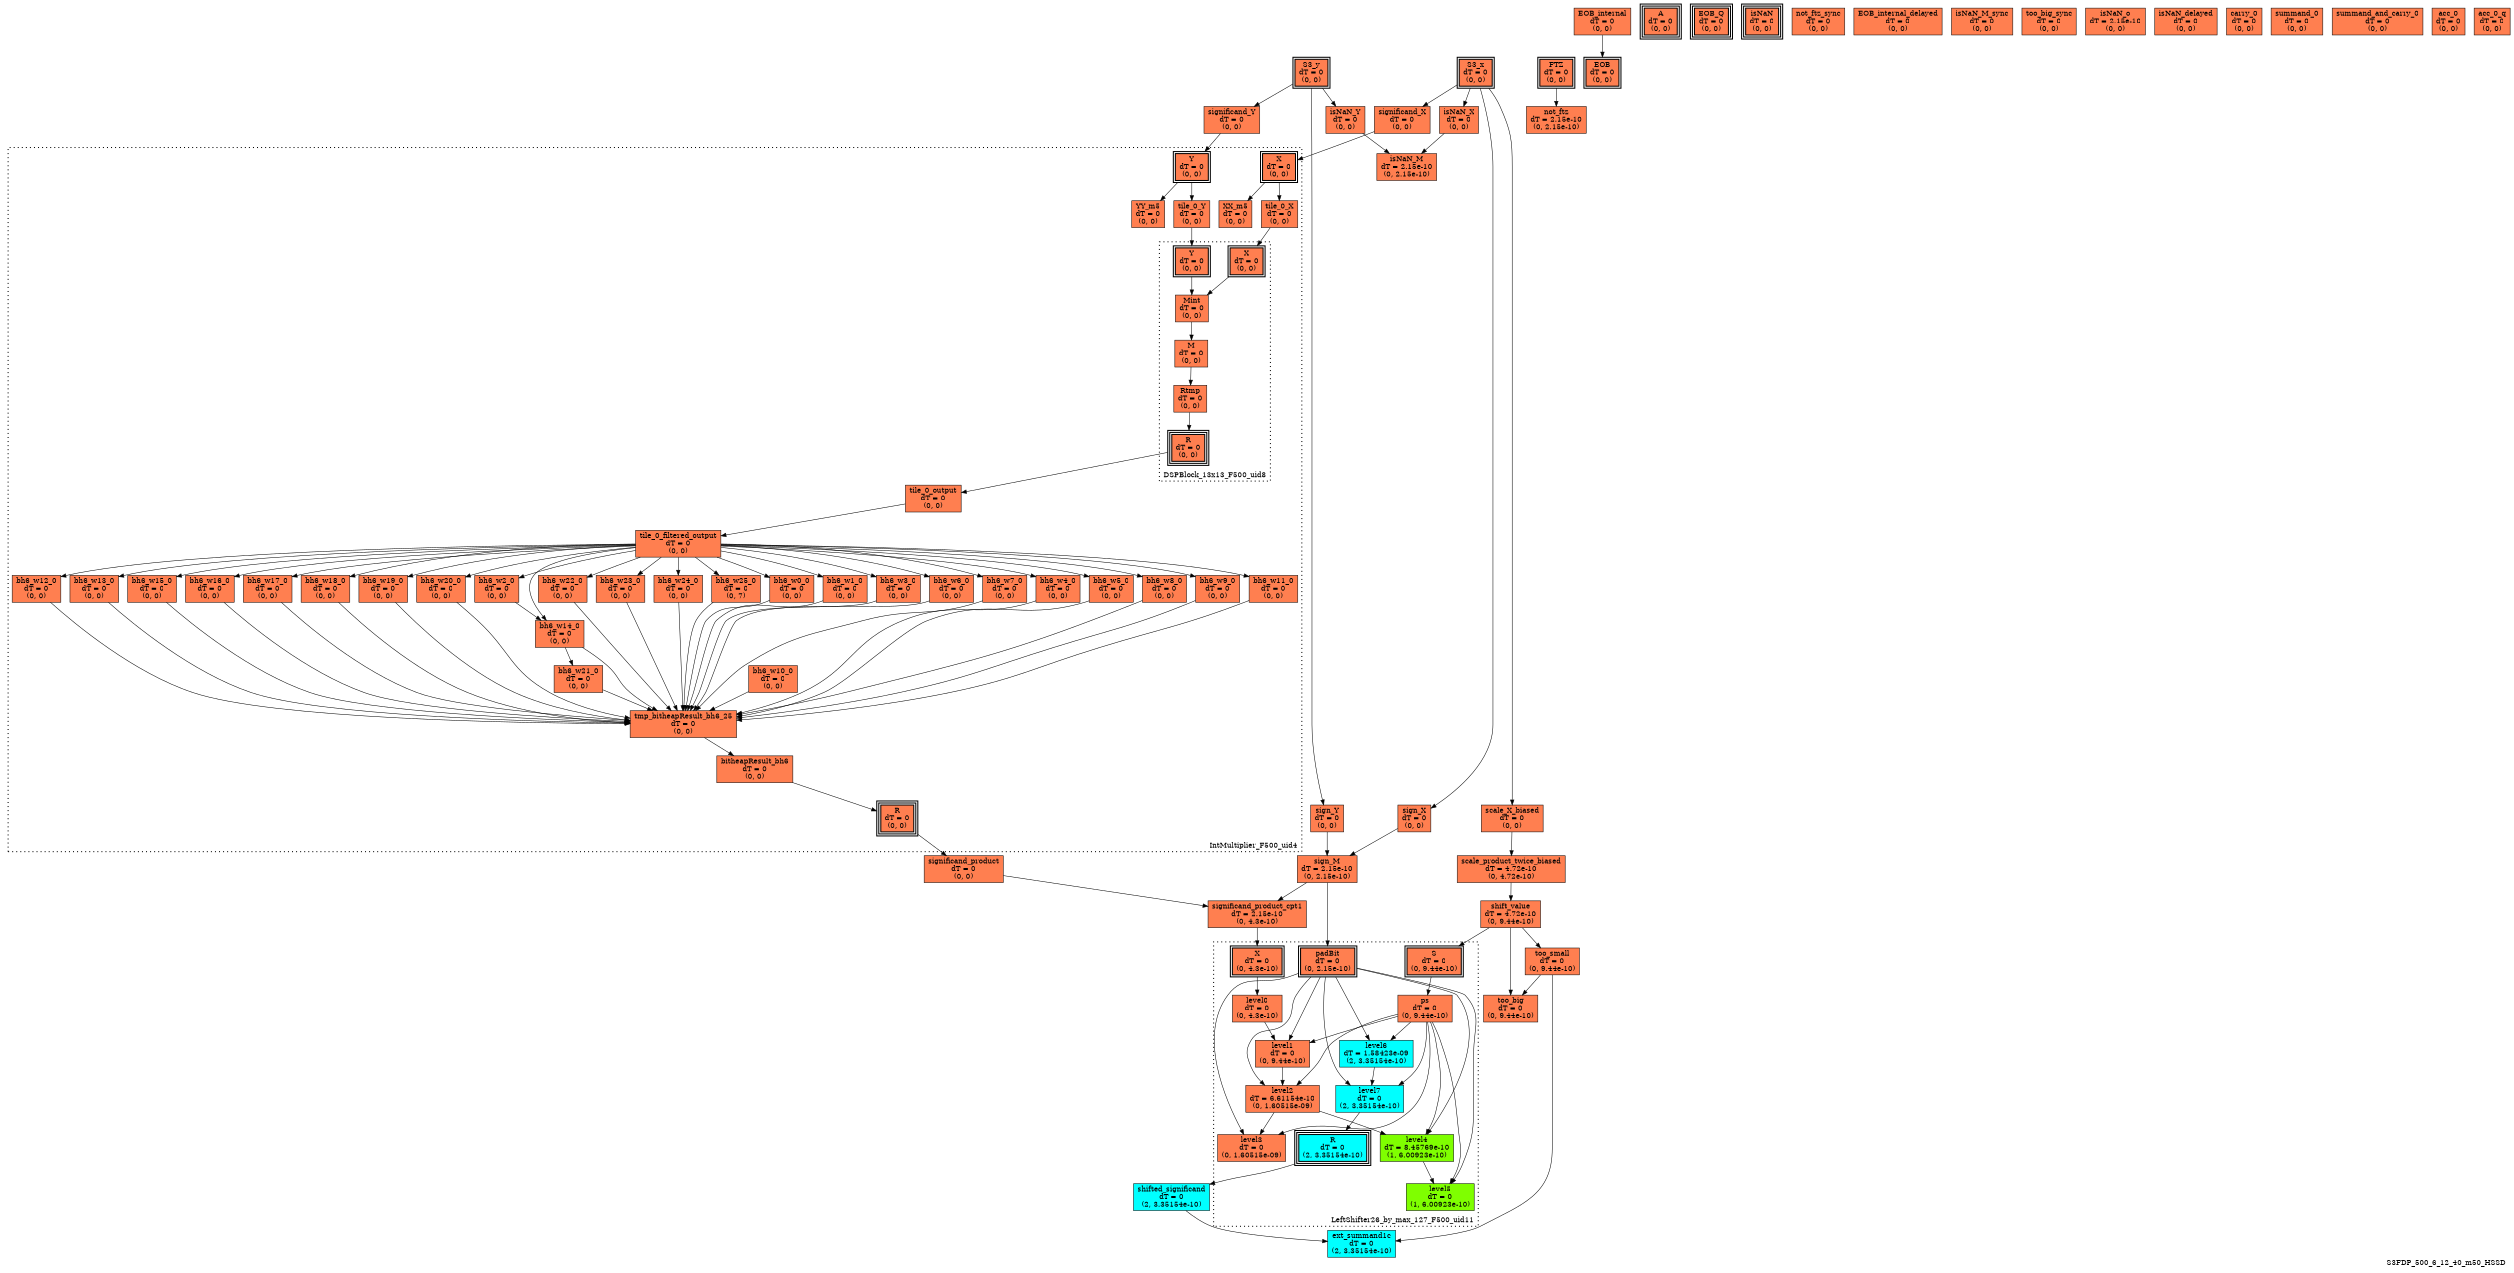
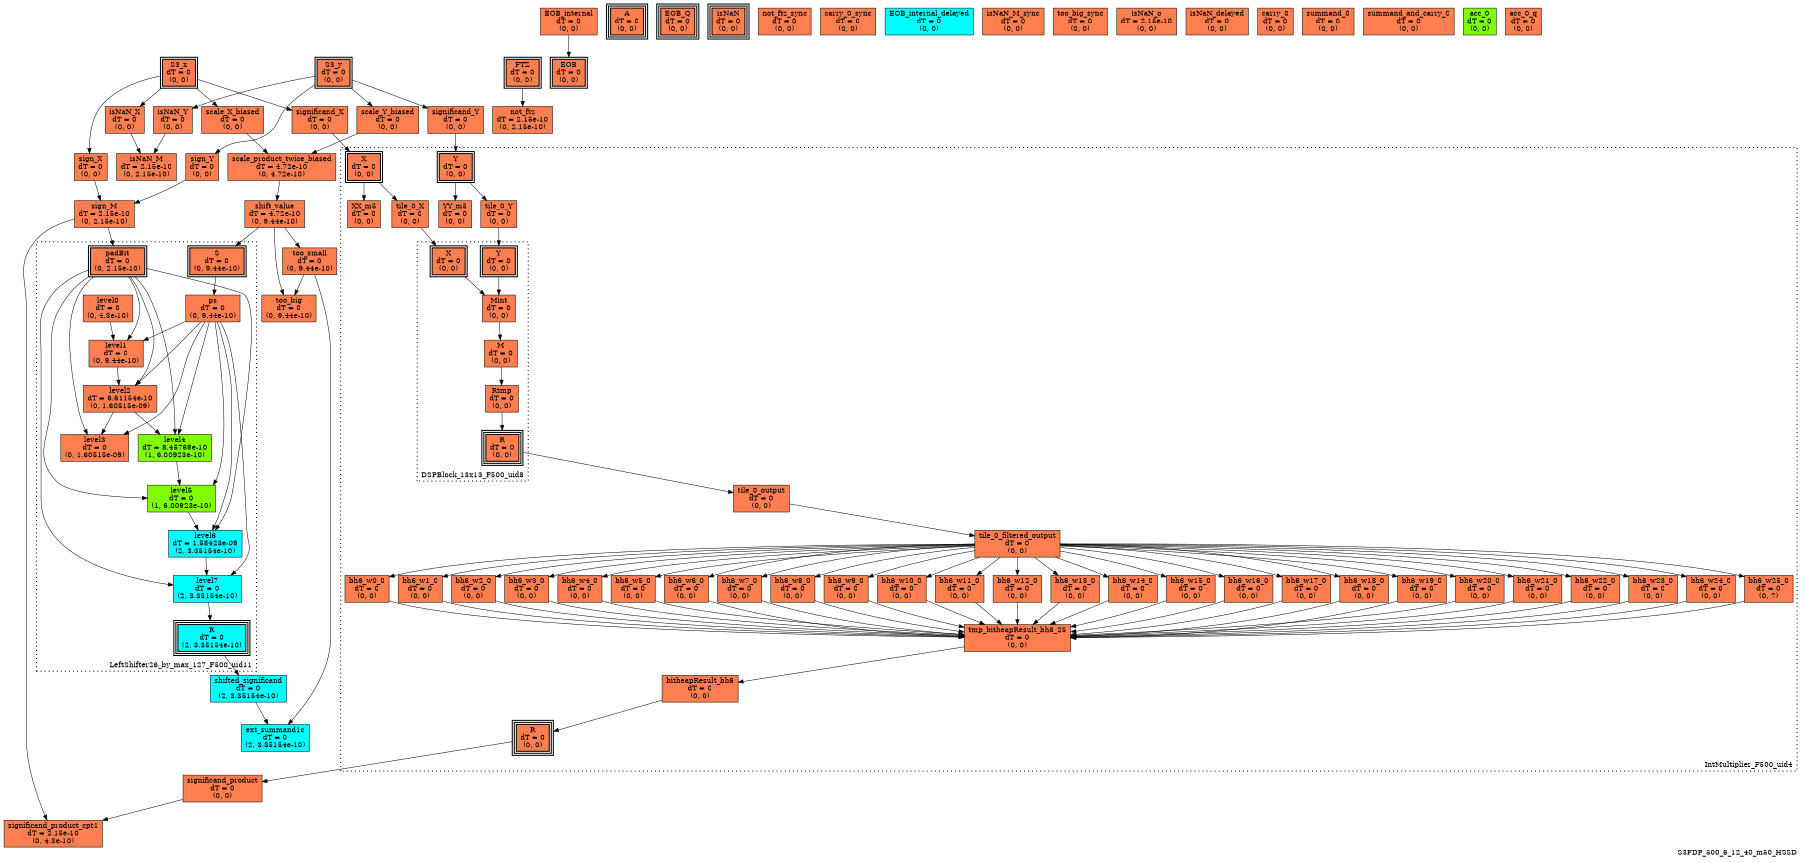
node "carry_0_sync dT = 0 (0, 0)": added
node "EOB_internal_delayed dT = 0 (0, 0)": fillcolor coral -> cyan
node "acc_0 dT = 0 (0, 0)": fillcolor coral -> chartreuse
node "scale_Y_biased dT = 0 (0, 0)": added
edge "level5 dT = 0 (1, 6.00923e-10)" -> "level6 dT = 1.58423e-09 (2, 3.35154e-10)": added
edge "tile_0_filtered_output dT = 0 (0, 0)" -> "bh6_w10_0 dT = 0 (0, 0)": added
edge "bh6_w2_0 dT = 0 (0, 0)" -> "bh6_w14_0 dT = 0 (0, 0)": now "bh6_w2_0 dT = 0 (0, 0)" -> "tmp_bitheapResult_bh6_25 dT = 0 (0, 0)"
edge "bh6_w14_0 dT = 0 (0, 0)" -> "bh6_w21_0 dT = 0 (0, 0)": now "tile_0_filtered_output dT = 0 (0, 0)" -> "bh6_w21_0 dT = 0 (0, 0)"
node "X dT = 0 (0, 4.3e-10)": removed
